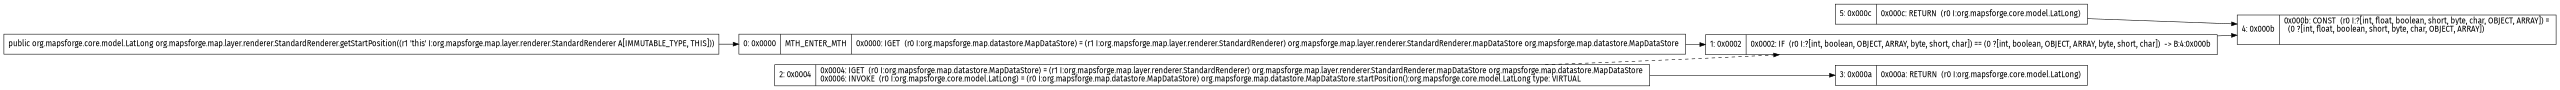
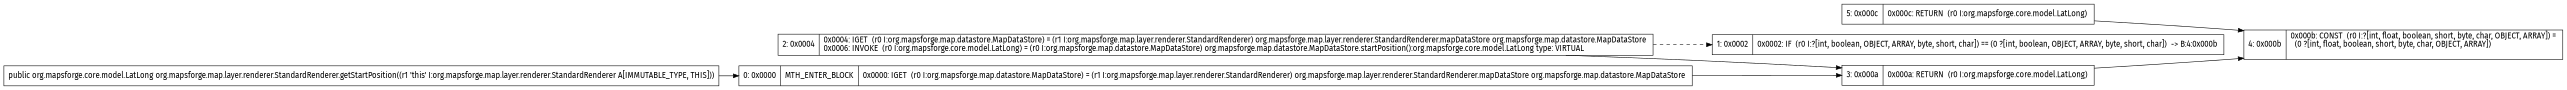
edge "1: 0x0002" -> "4: 0x000b": now "3: 0x000a" -> "4: 0x000b"
node "0: 0x0000": text "MTH_ENTER_MTH" -> "MTH_ENTER_BLOCK"
edge "0: 0x0000" -> "1: 0x0002": now "0: 0x0000" -> "3: 0x000a"
